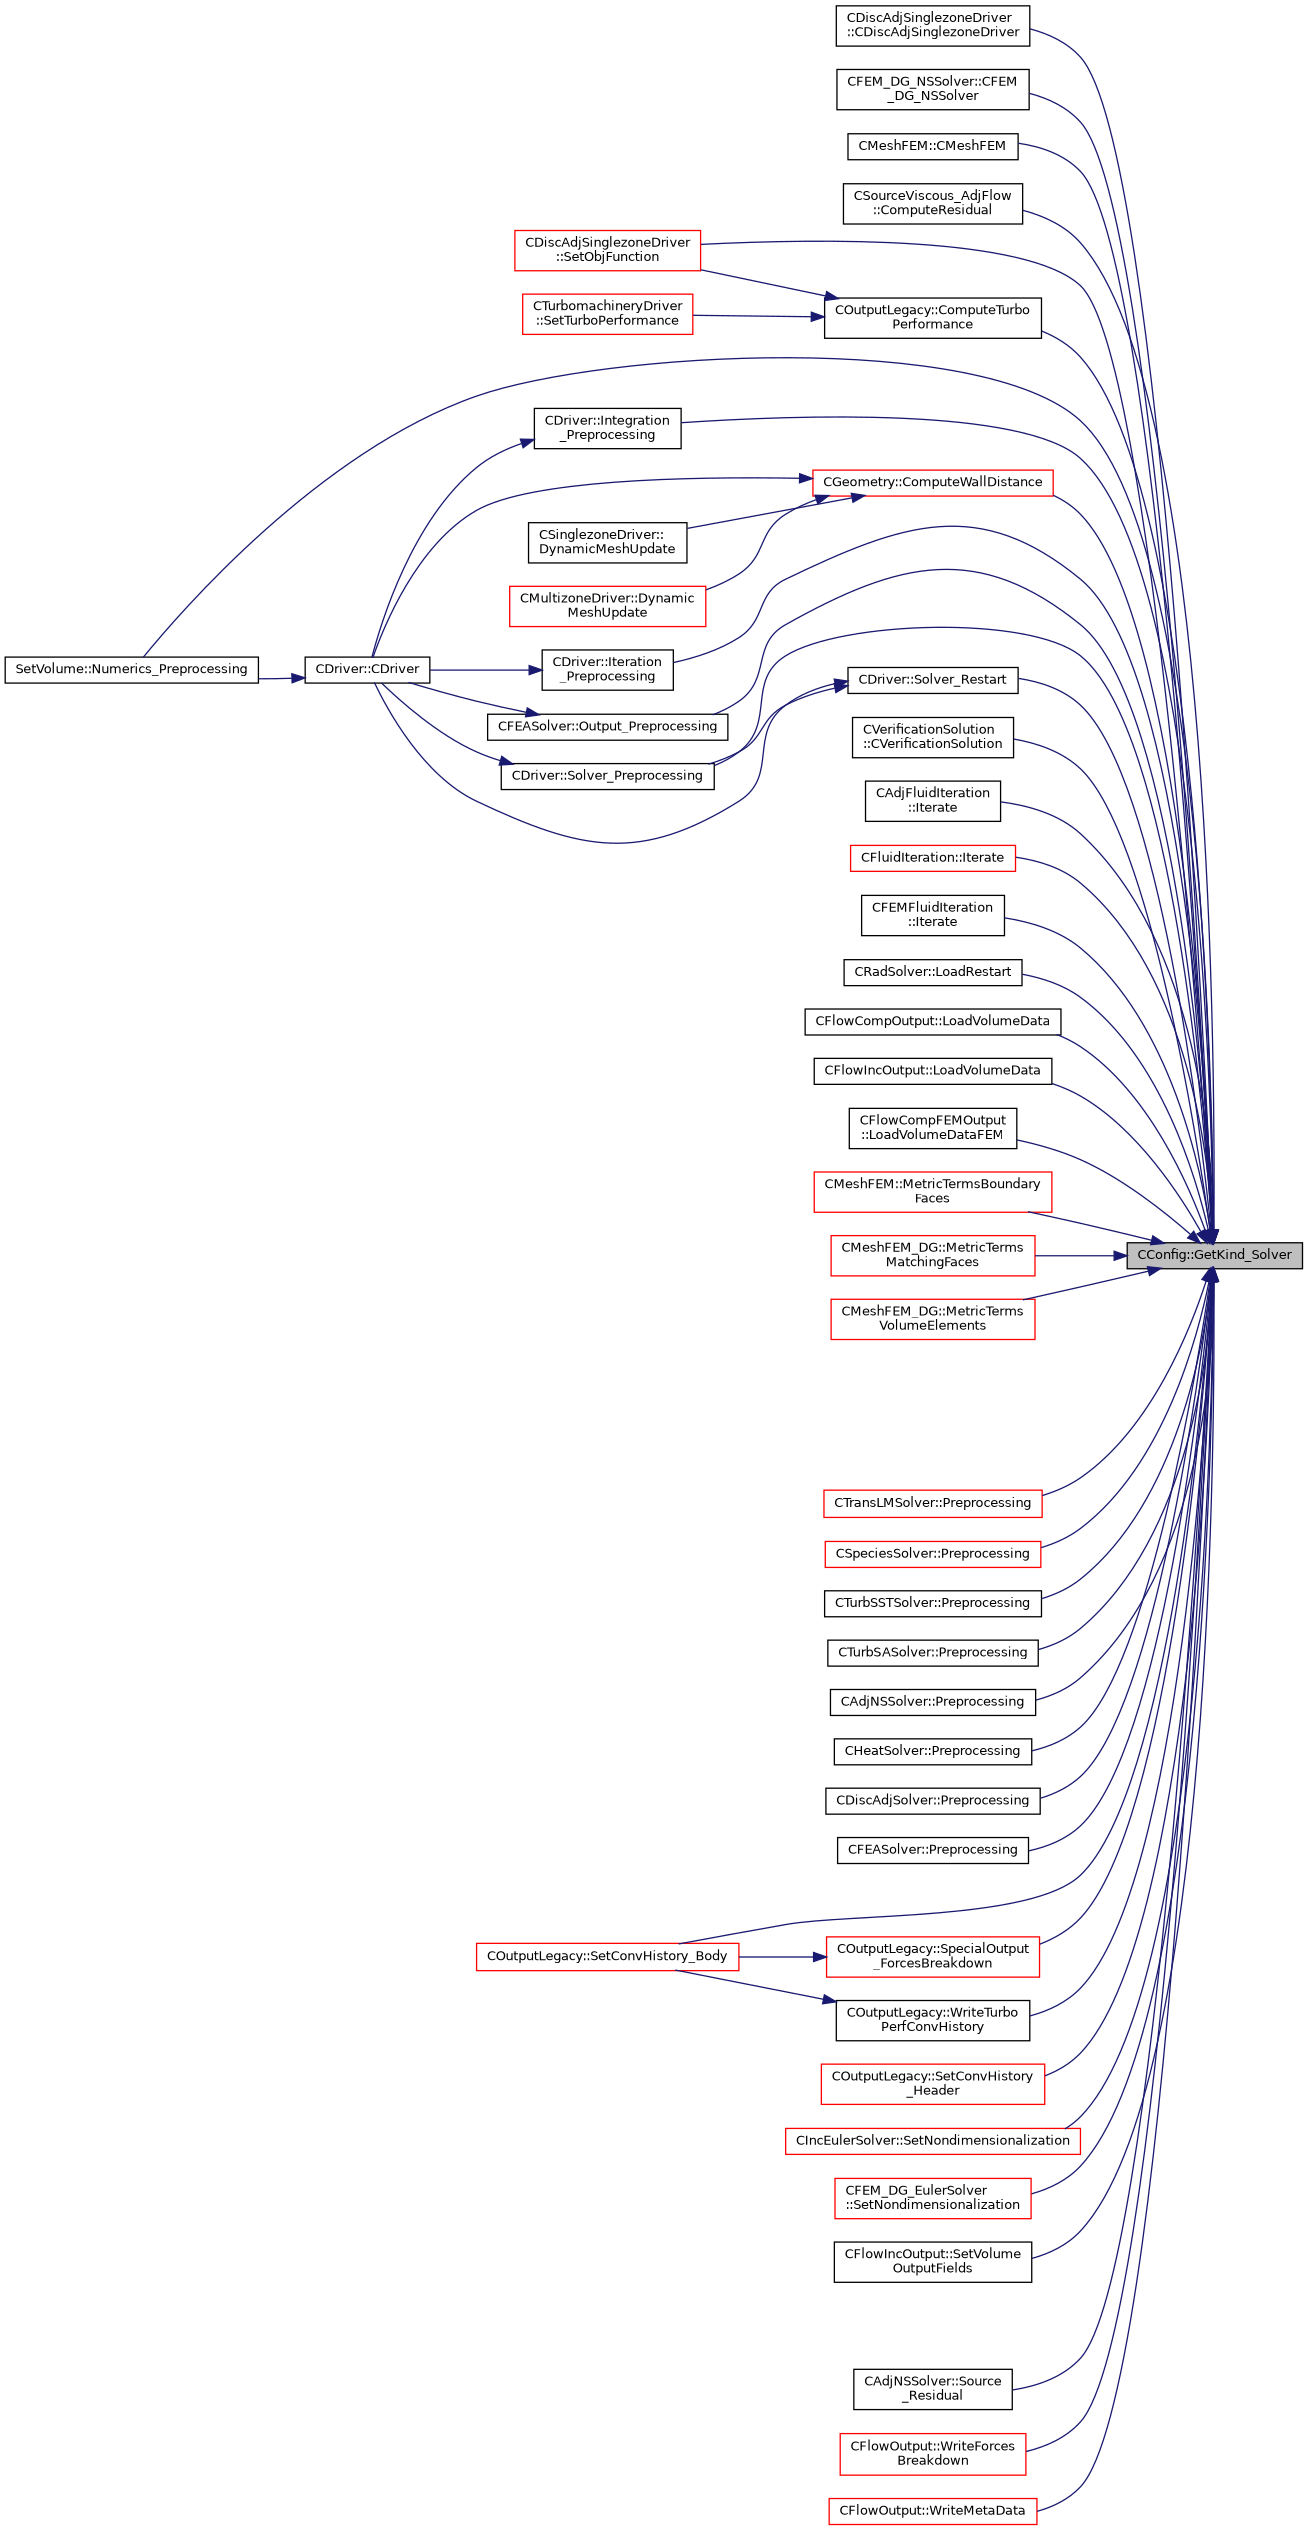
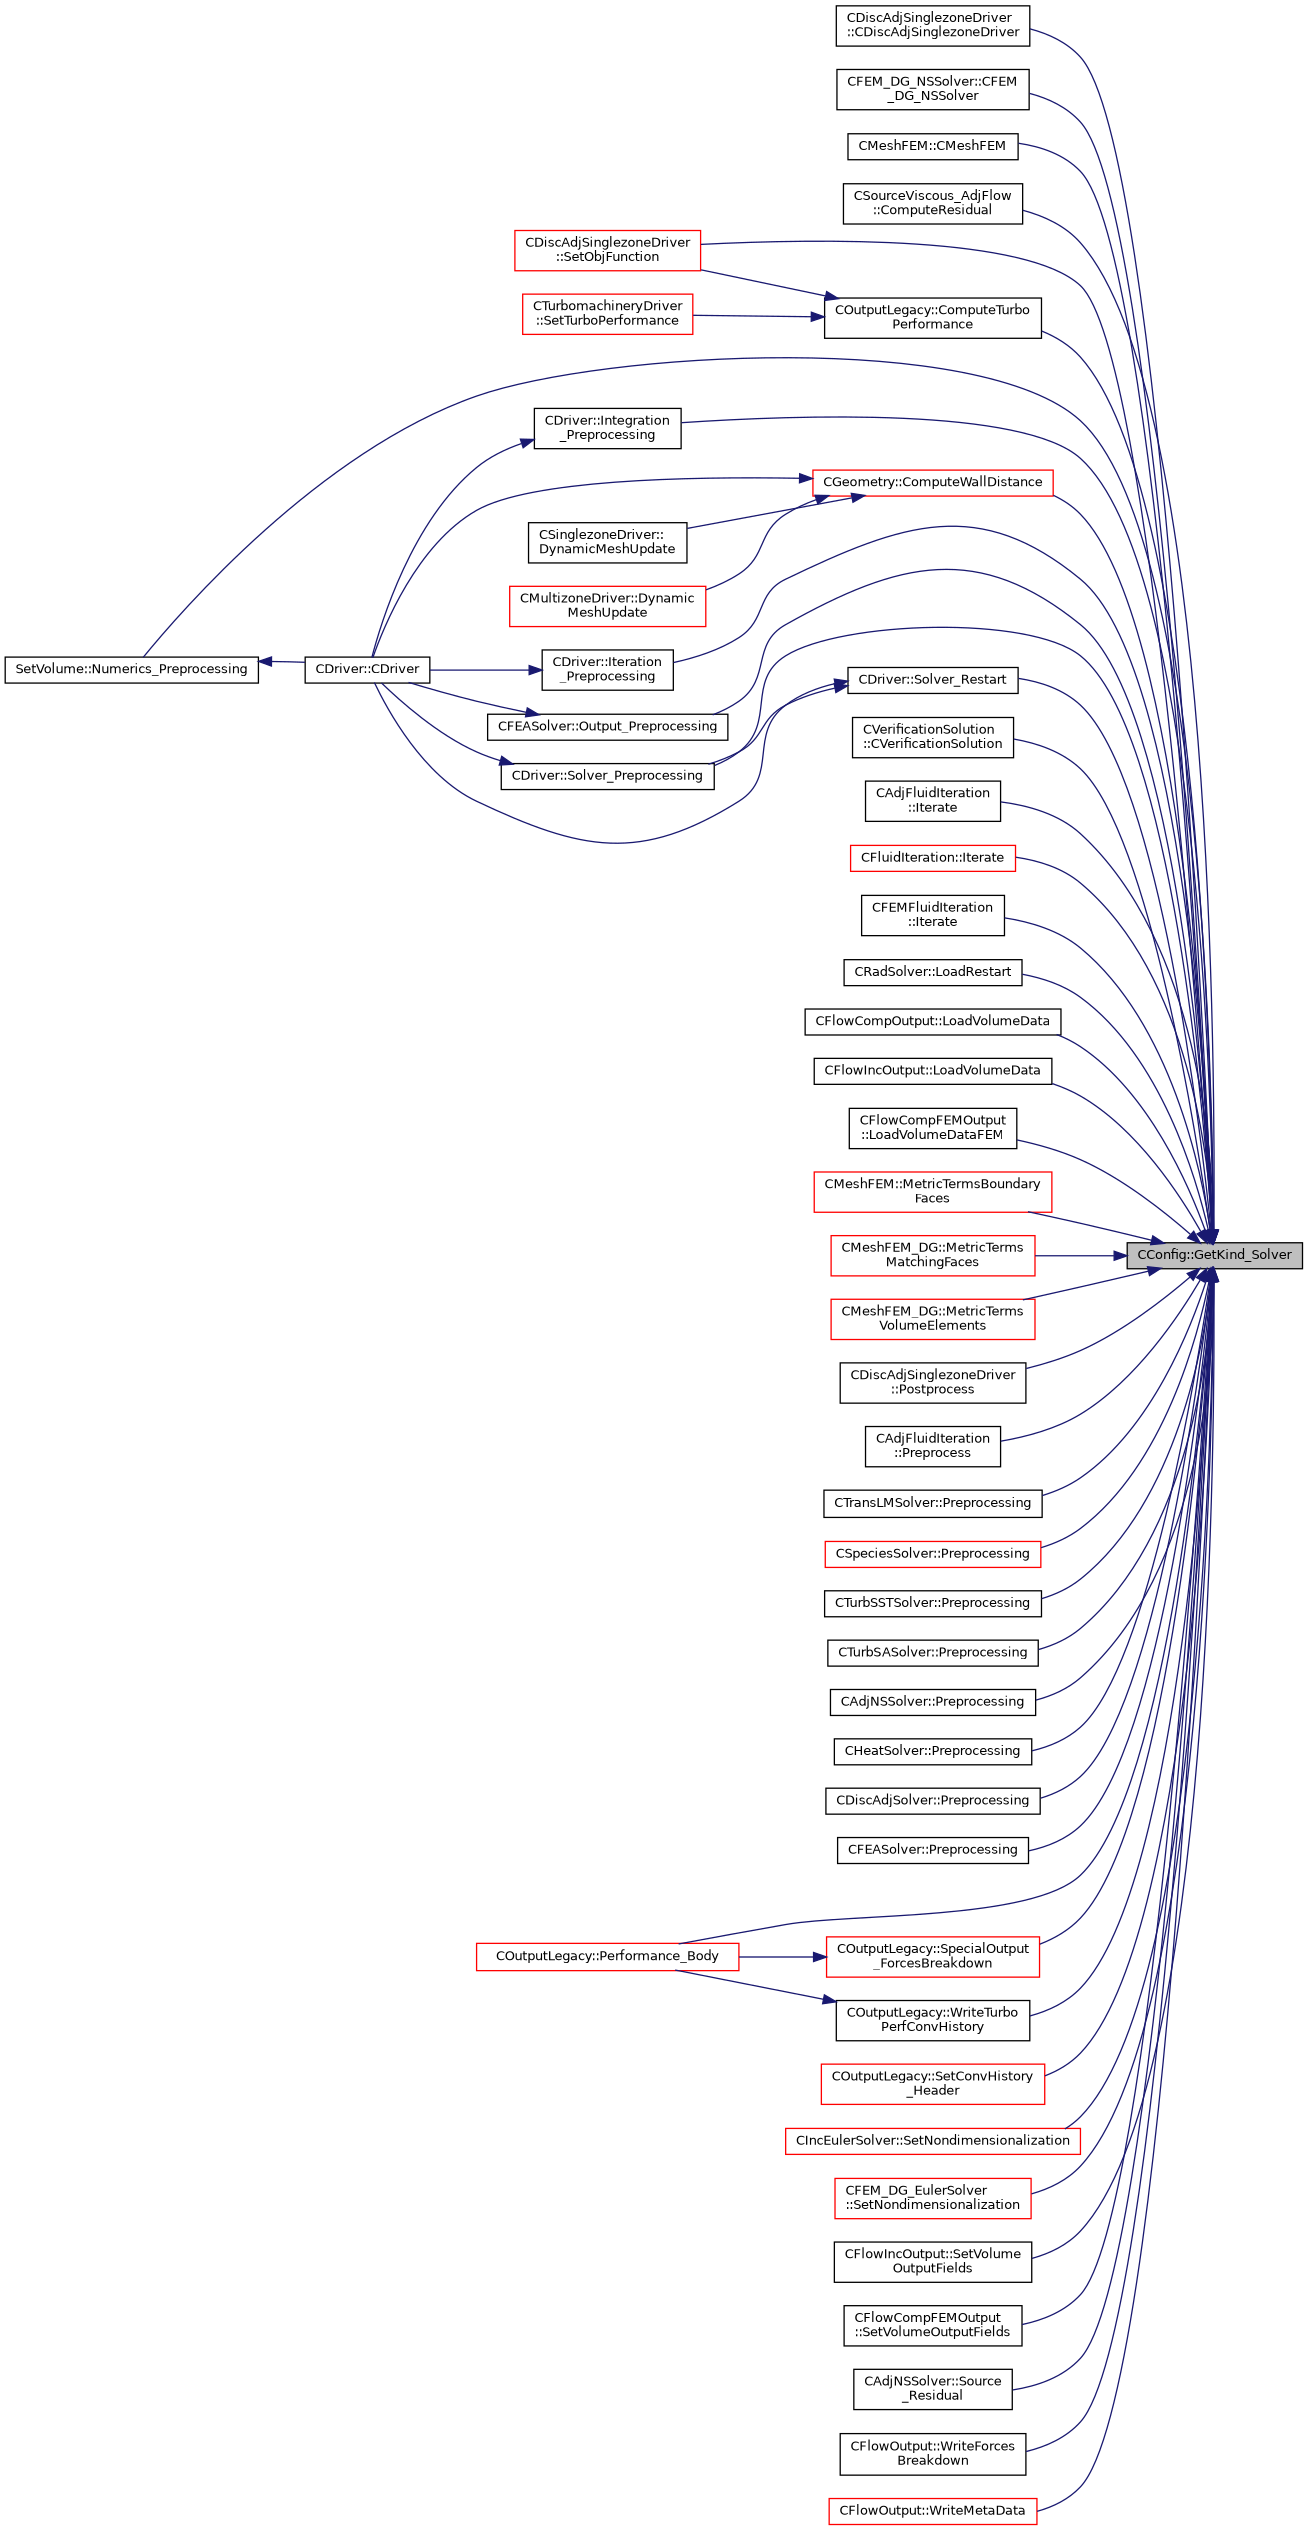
edge "SetVolume::Numerics_Preprocessing" -> "CDriver::CDriver": reversed
node "CDiscAdjSinglezoneDriver ::Postprocess": added
node "CAdjFluidIteration ::Preprocess": added
node "CTransLMSolver::Preprocessing": color red -> black
node "COutputLegacy::SetConvHistory_Body": label "COutputLegacy::SetConvHistory_Body" -> "COutputLegacy::Performance_Body"
node "CFlowCompFEMOutput ::SetVolumeOutputFields": added
node "CFlowOutput::WriteForces Breakdown": color red -> black
